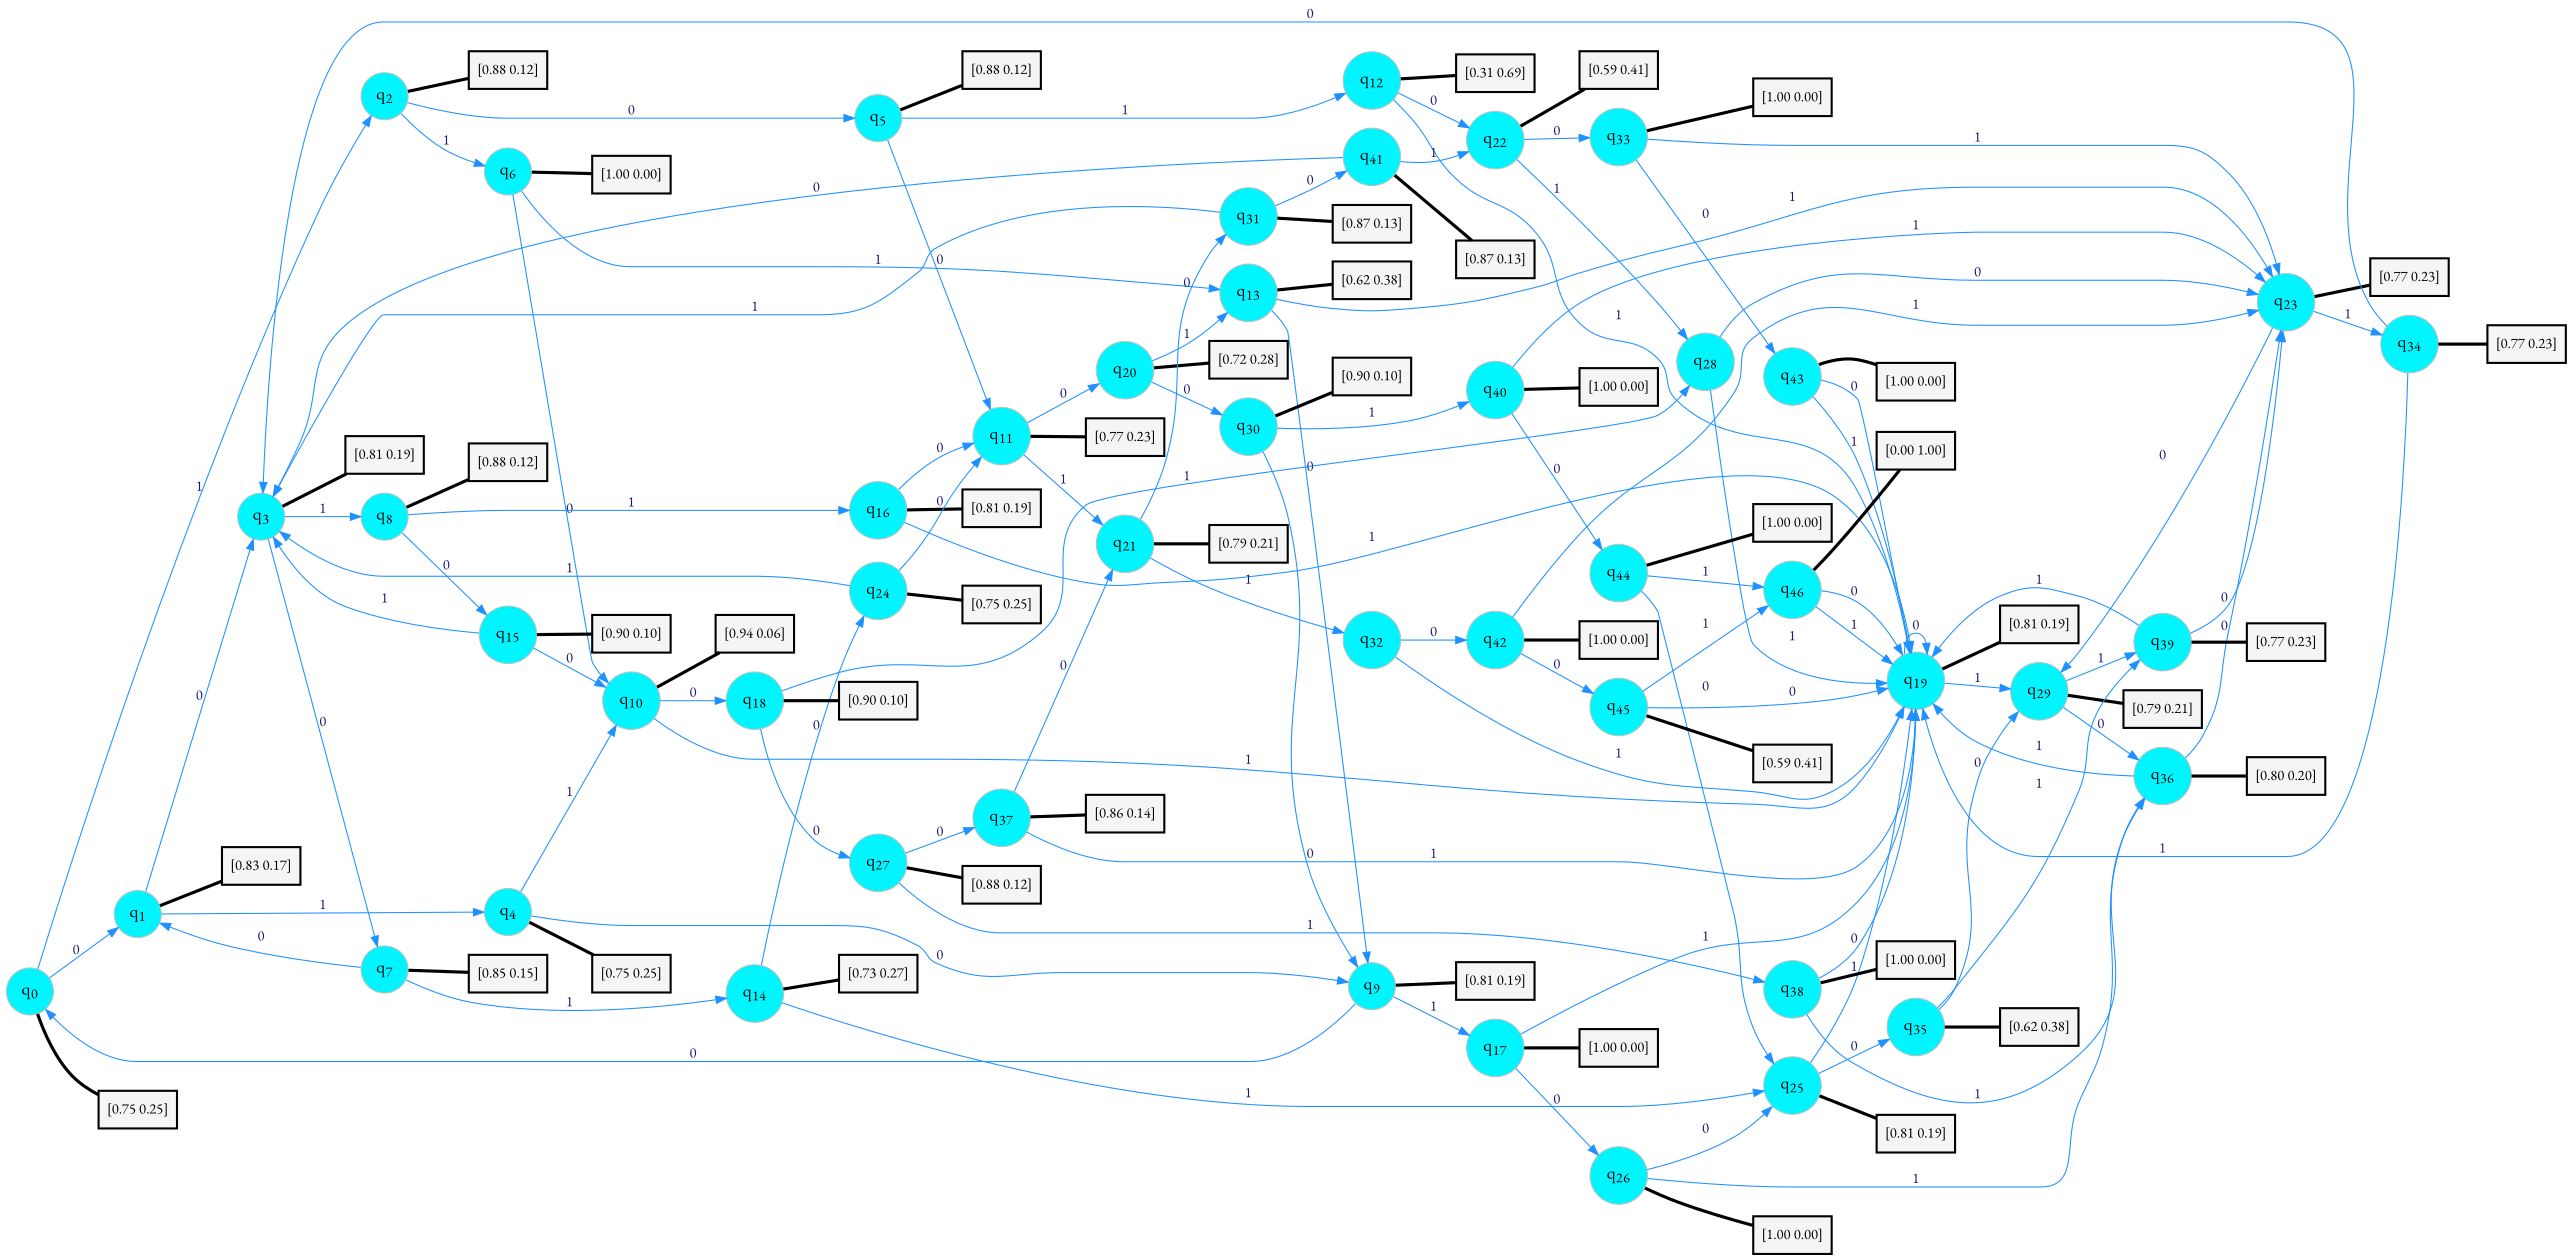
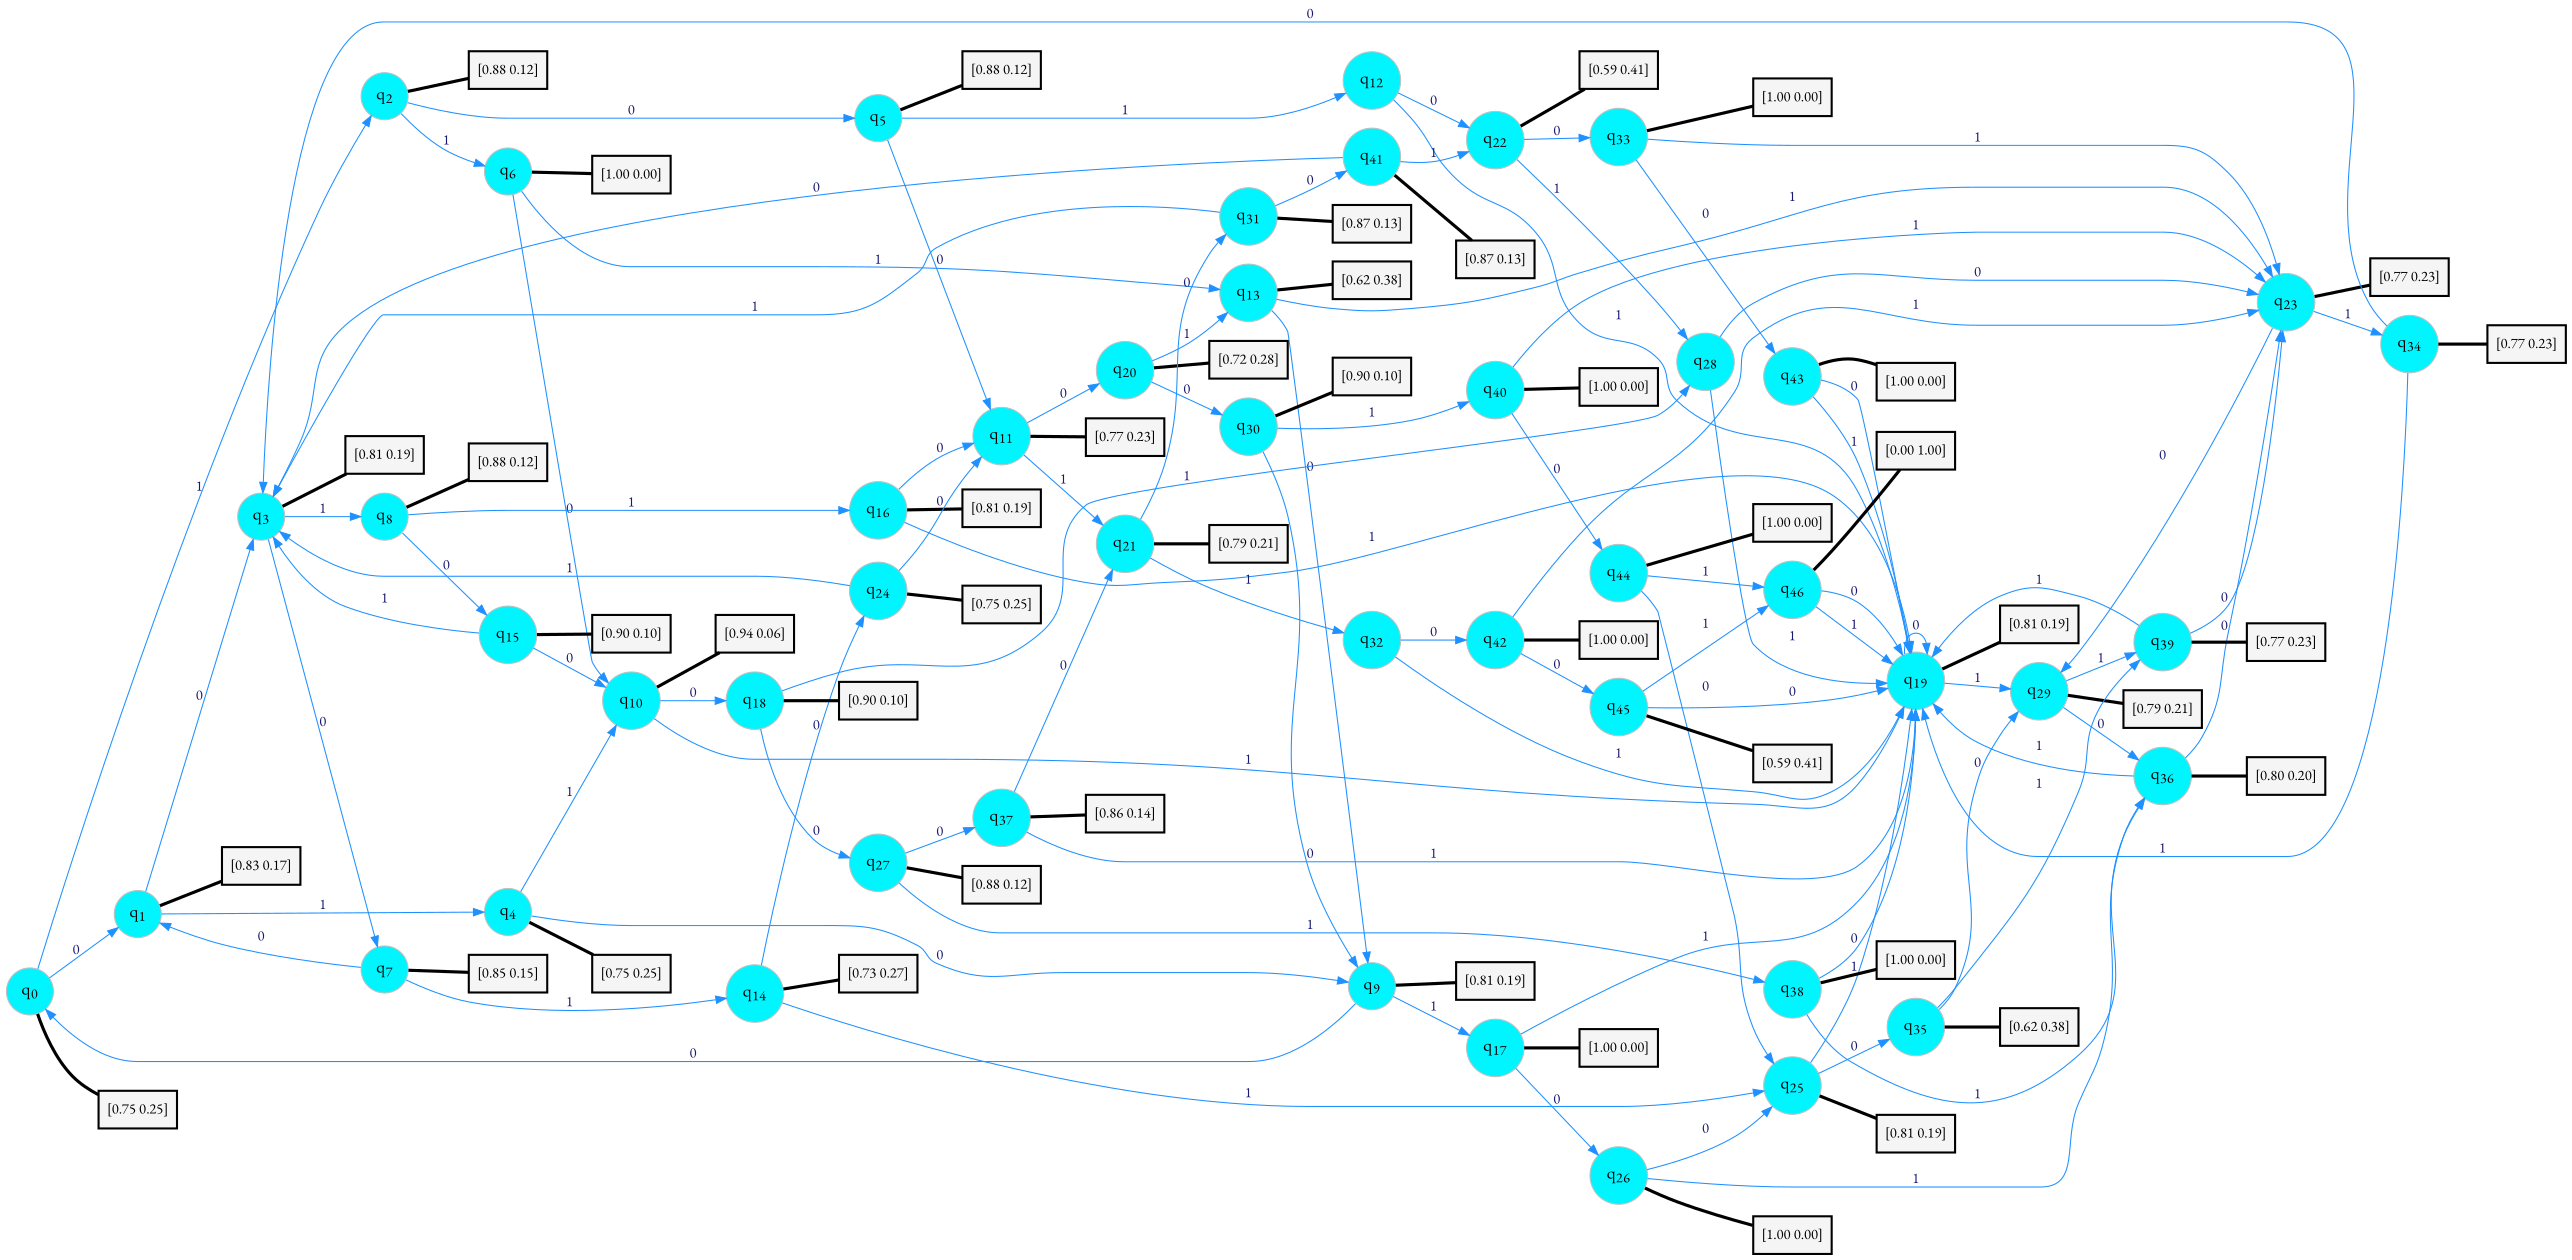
node "[0.31 0.69]": removed
